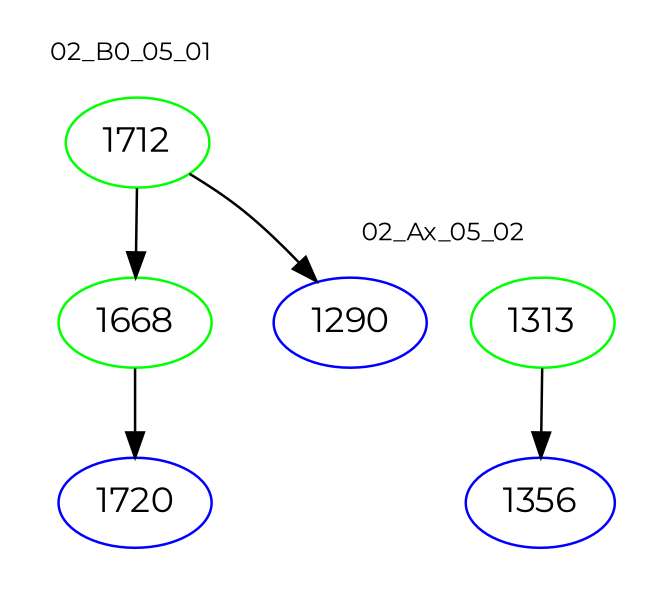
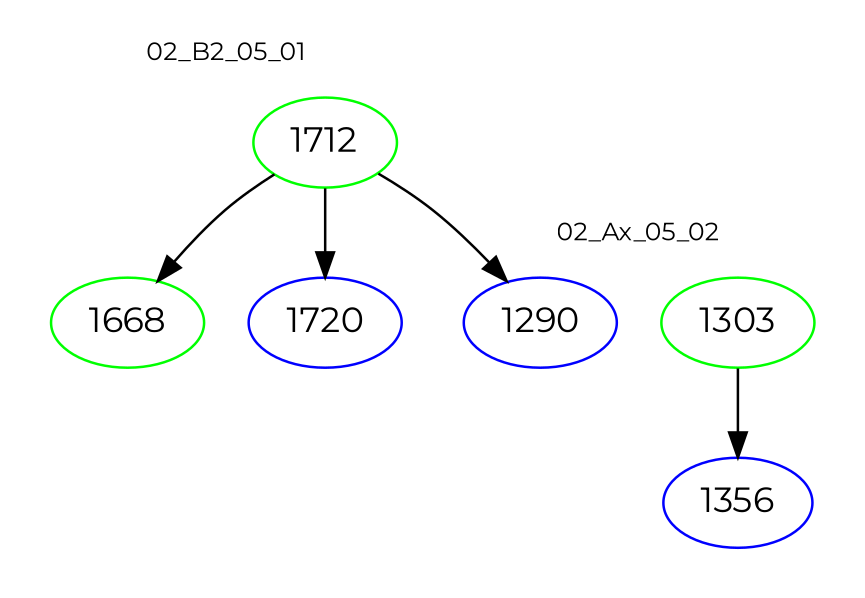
cluster "02_B0_05_01": label "02_B0_05_01" -> "02_B2_05_01"
node "1313": label "1313" -> "1303"
edge "1668" -> "1720": now "1712" -> "1720"
